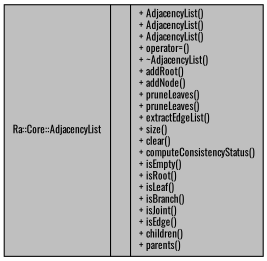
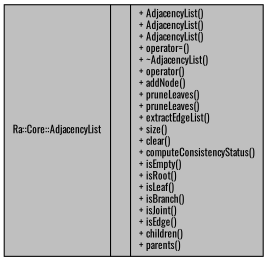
node "Ra::Core::AdjacencyList": text "+ addRoot()" -> "+ operator()"
